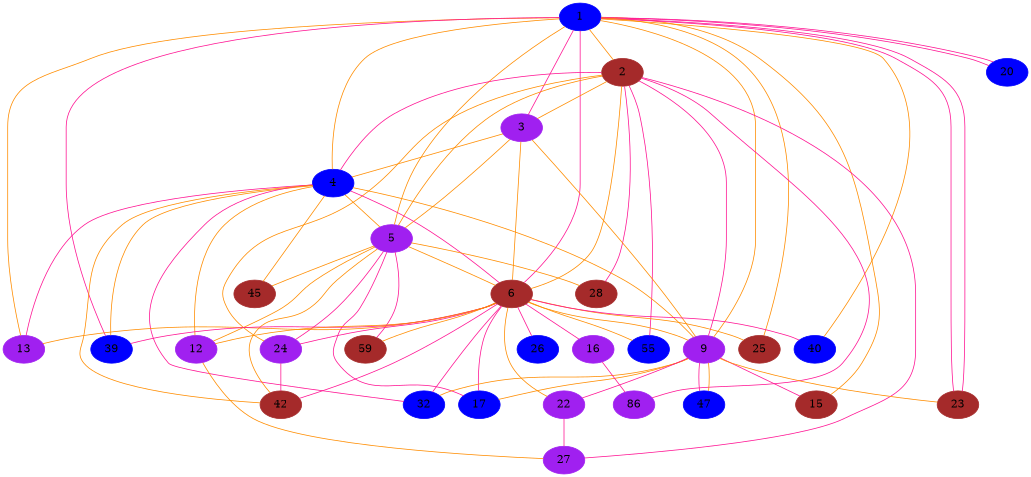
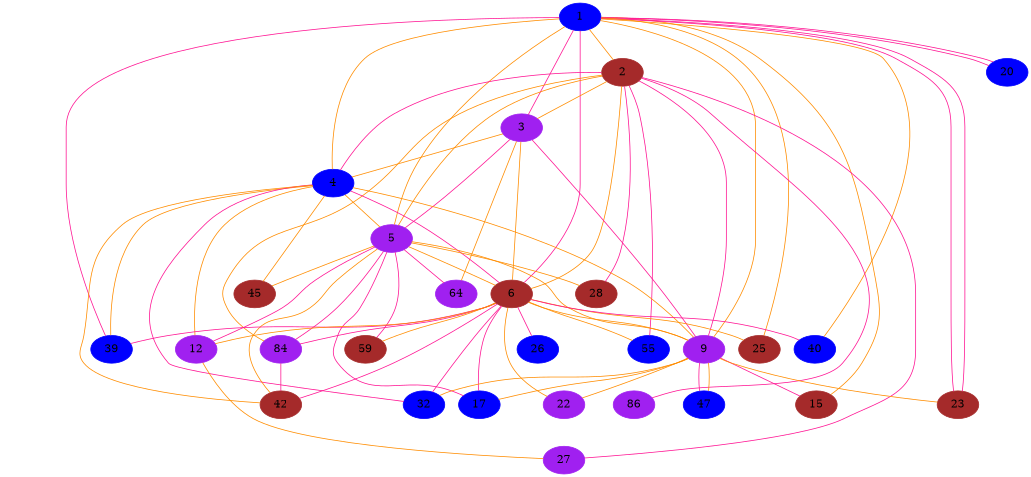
edge "3" -- "5": color darkorange -> deeppink
edge "3" -- "9": color darkorange -> deeppink
edge "5" -- "9": added
node "64": added
edge "5" -- "12": color darkorange -> deeppink
node "13": removed
node "24": label "24" -> "84"
node "16": removed
edge "9" -- "22": color deeppink -> darkorange
edge "22" -- "27": removed
